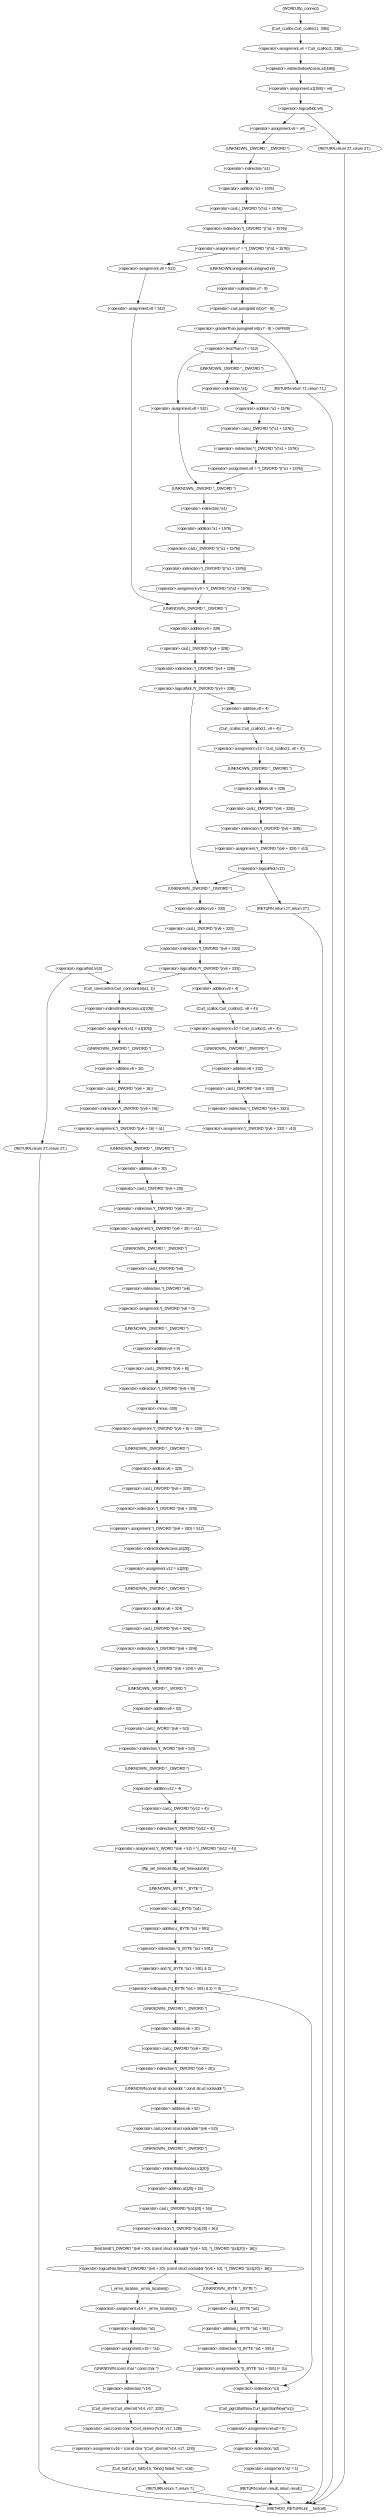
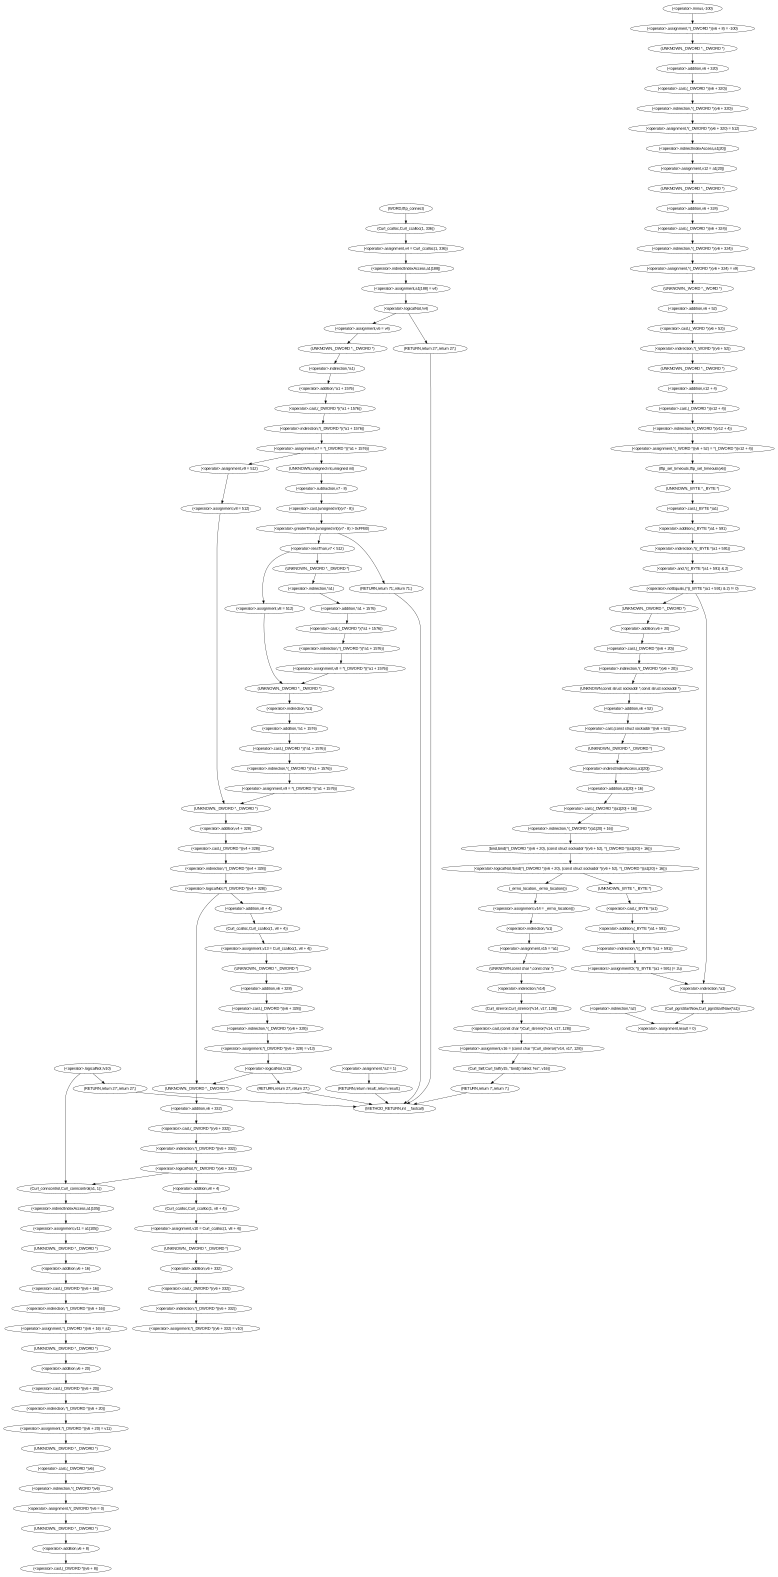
node "(<operator>.indirection,*(_DWORD *)(v6 + 8))": removed
edge "(<operator>.assignment,result = 0)" -> "(<operator>.indirection,*a2)": reversed
